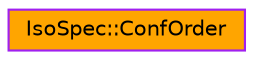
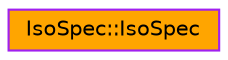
node "IsoSpec::ConfOrder": label "IsoSpec::ConfOrder" -> "IsoSpec::IsoSpec"
